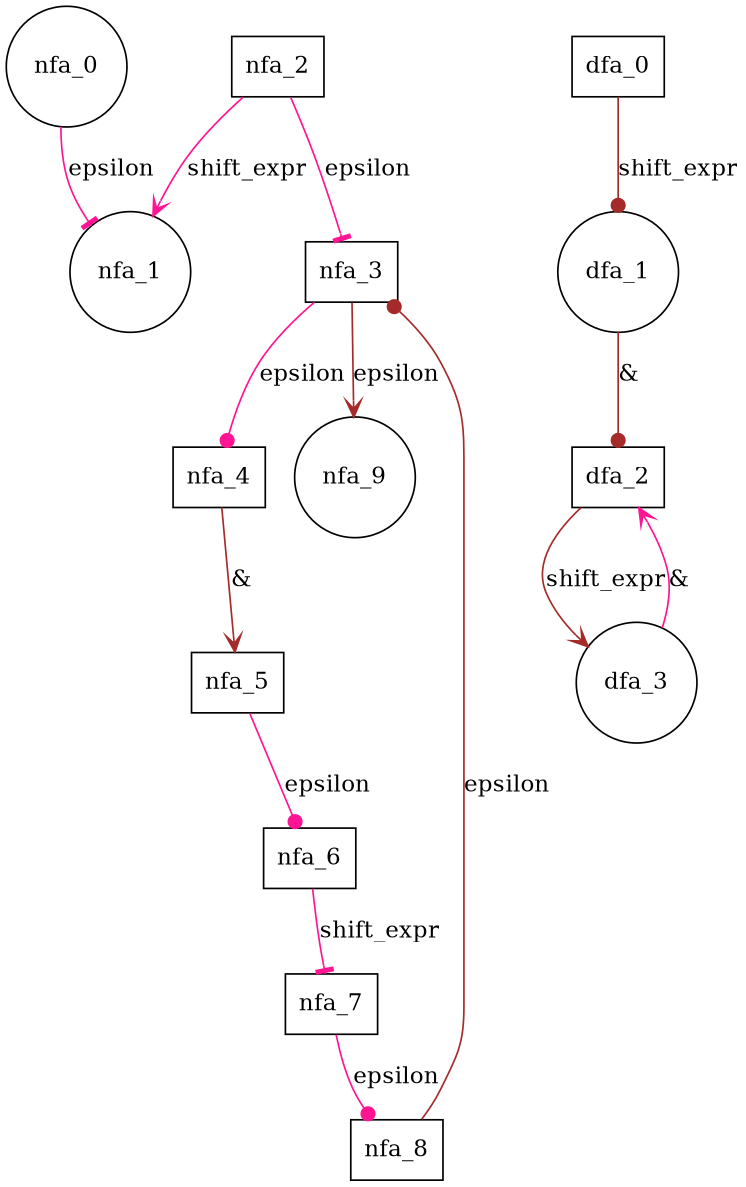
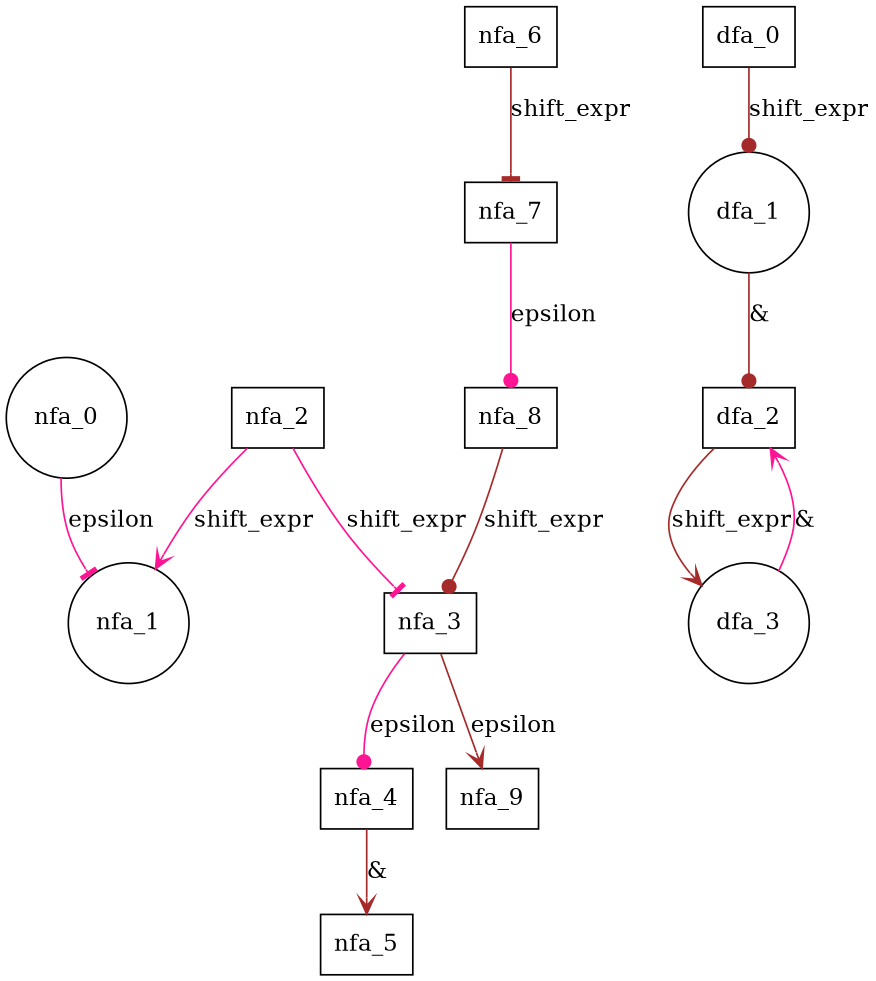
edge "nfa_2" -> "nfa_3": label "epsilon" -> "shift_expr"
node "nfa_9": shape circle -> box
edge "nfa_5" -> "nfa_6": removed, label "epsilon"
edge "nfa_8" -> "nfa_3": label "epsilon" -> "shift_expr"
edge "nfa_6" -> "nfa_7": color deeppink -> brown
